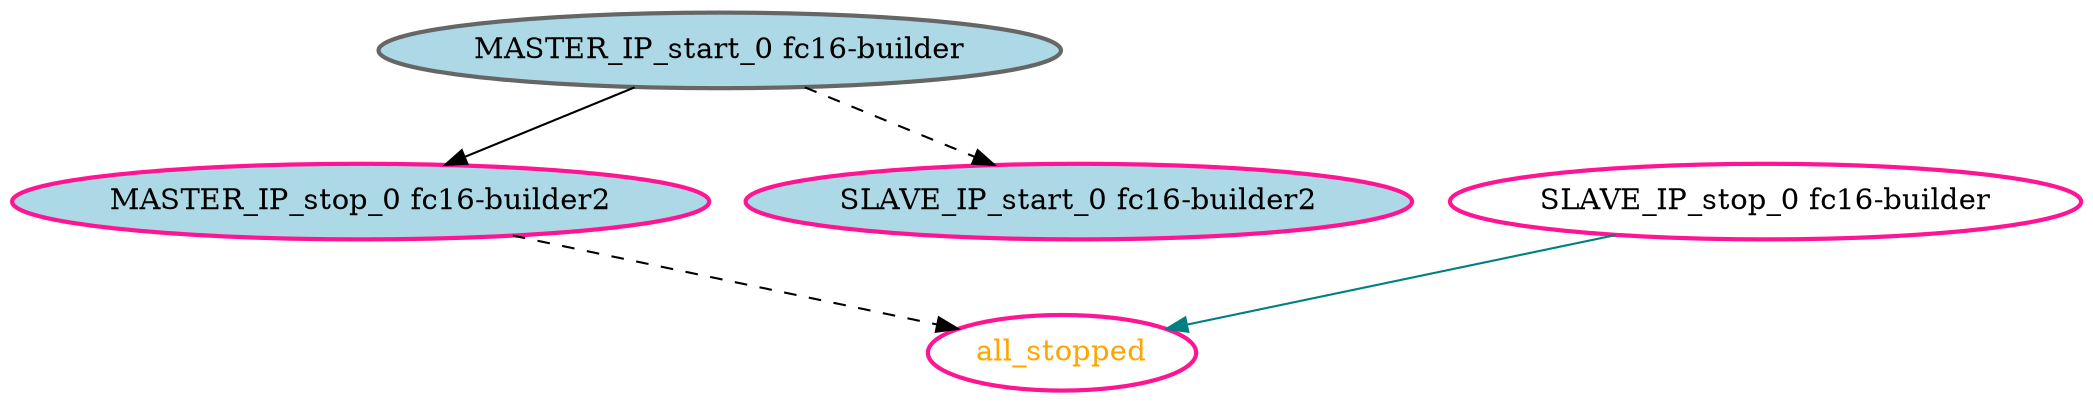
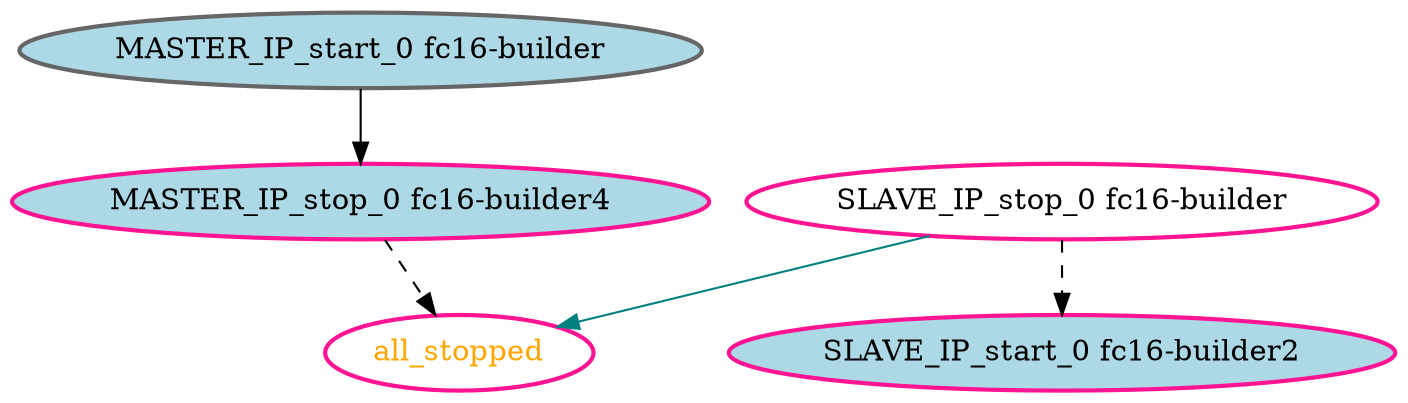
edge "MASTER_IP_start_0 fc16-builder" -> "SLAVE_IP_start_0 fc16-builder2": now "SLAVE_IP_stop_0 fc16-builder" -> "SLAVE_IP_start_0 fc16-builder2"
node "MASTER_IP_stop_0 fc16-builder2": label "MASTER_IP_stop_0 fc16-builder2" -> "MASTER_IP_stop_0 fc16-builder4"
